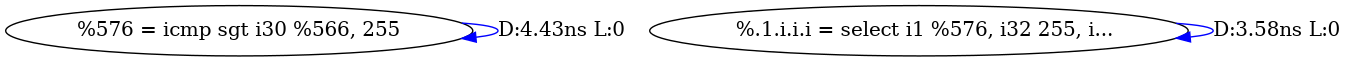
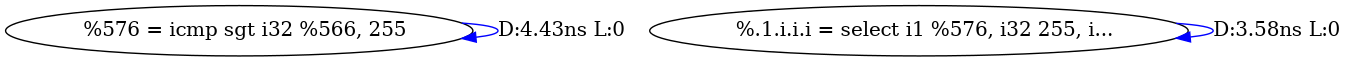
node "%576 = icmp sgt i30 %566, 255": label "%576 = icmp sgt i30 %566, 255" -> "%576 = icmp sgt i32 %566, 255"
